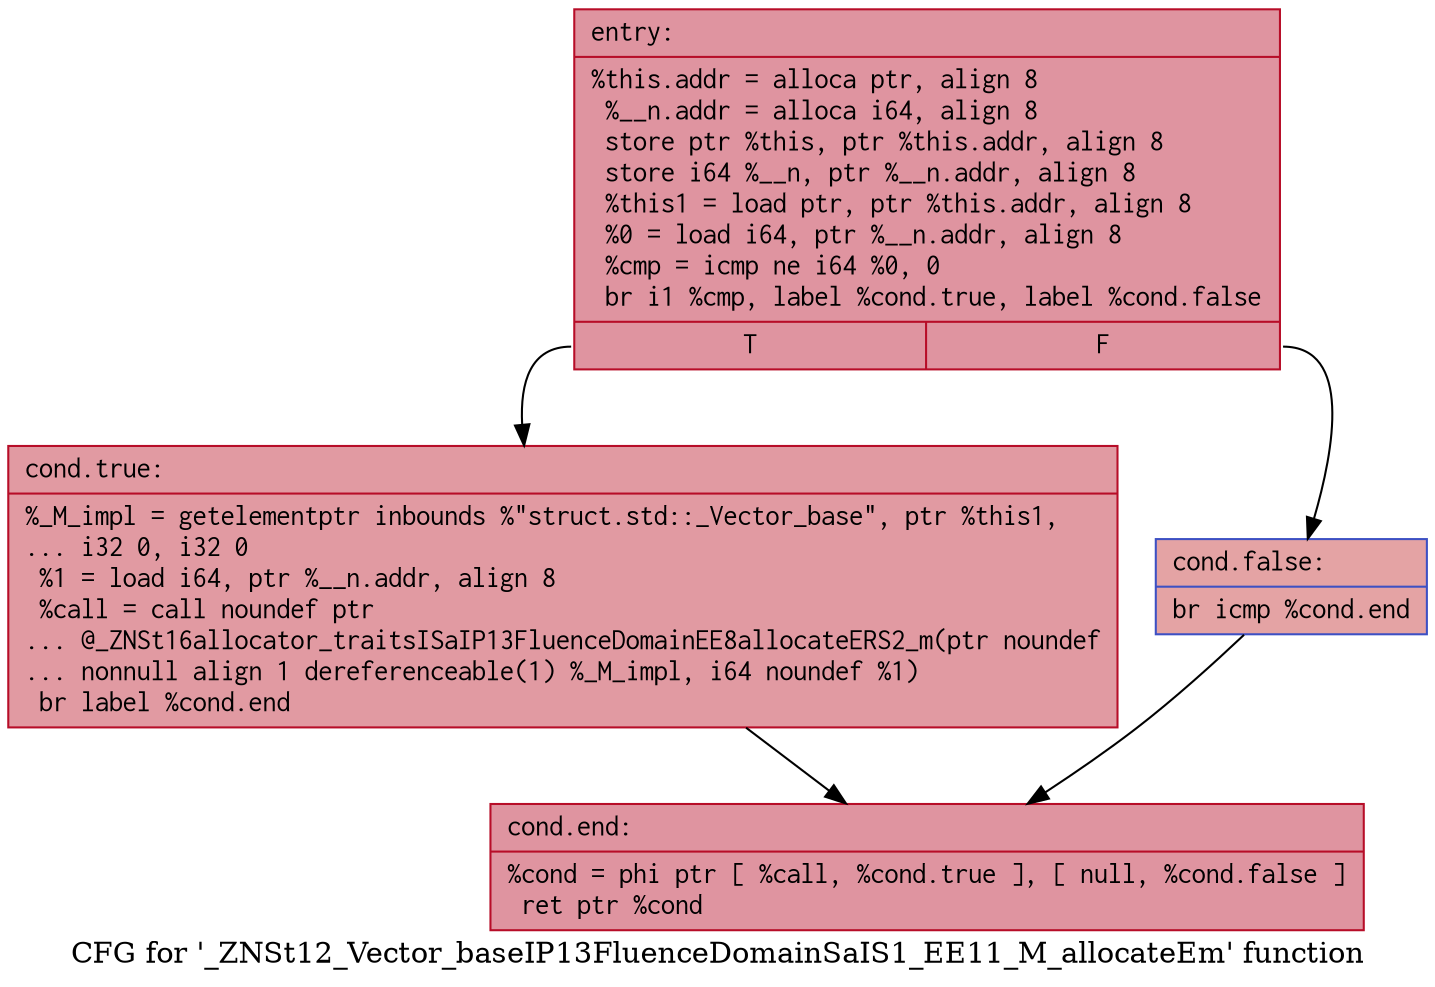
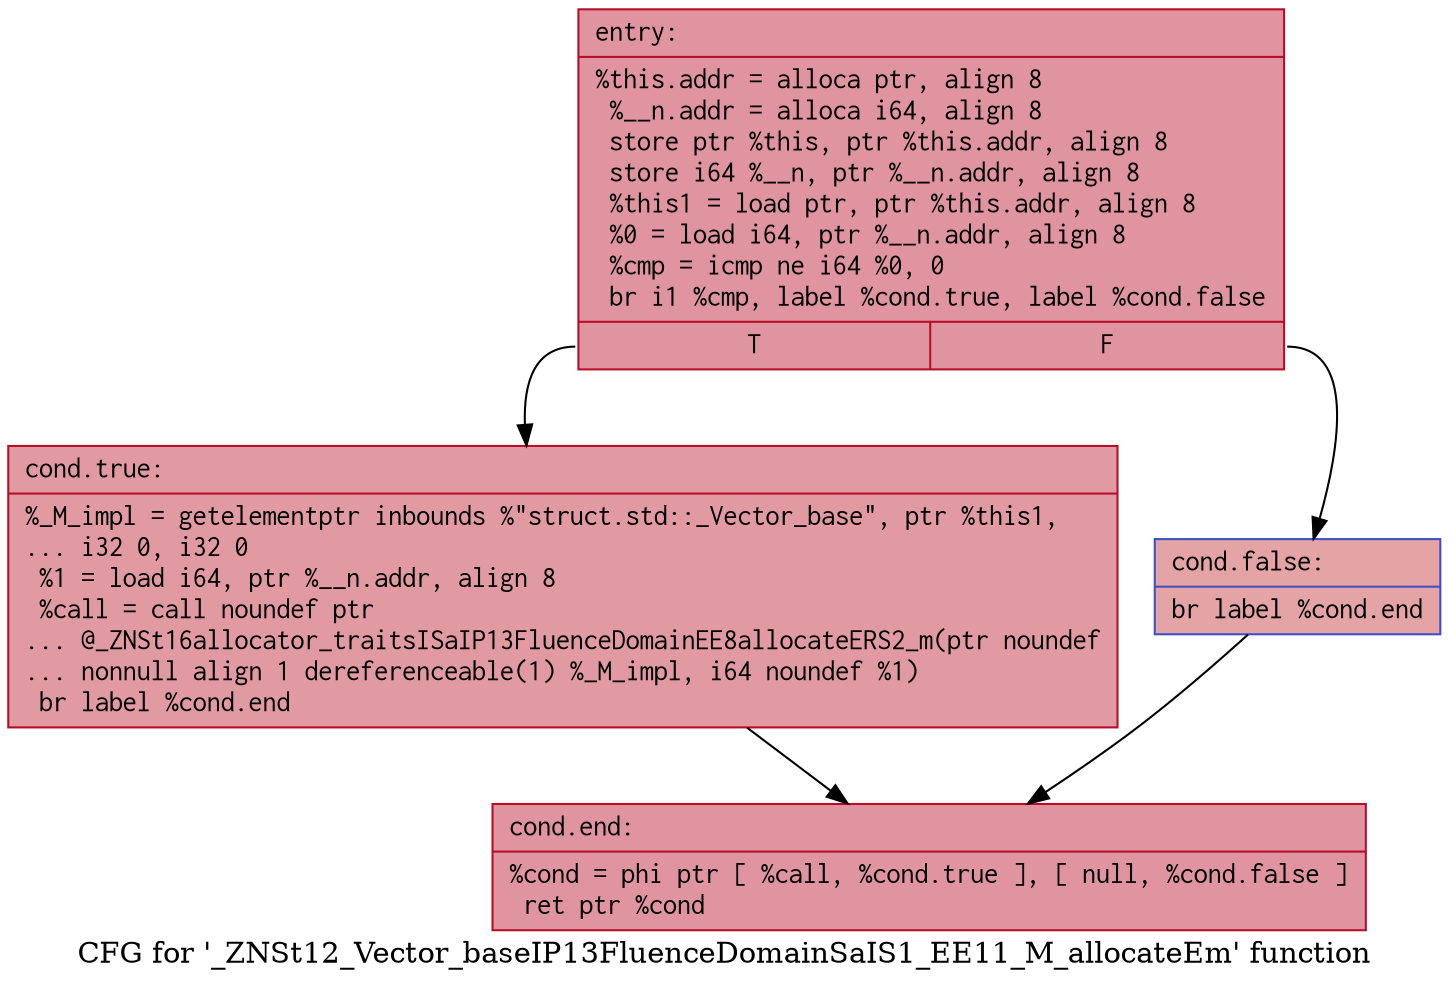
node "cond.false:": text "br icmp %cond.end" -> "br label %cond.end"
